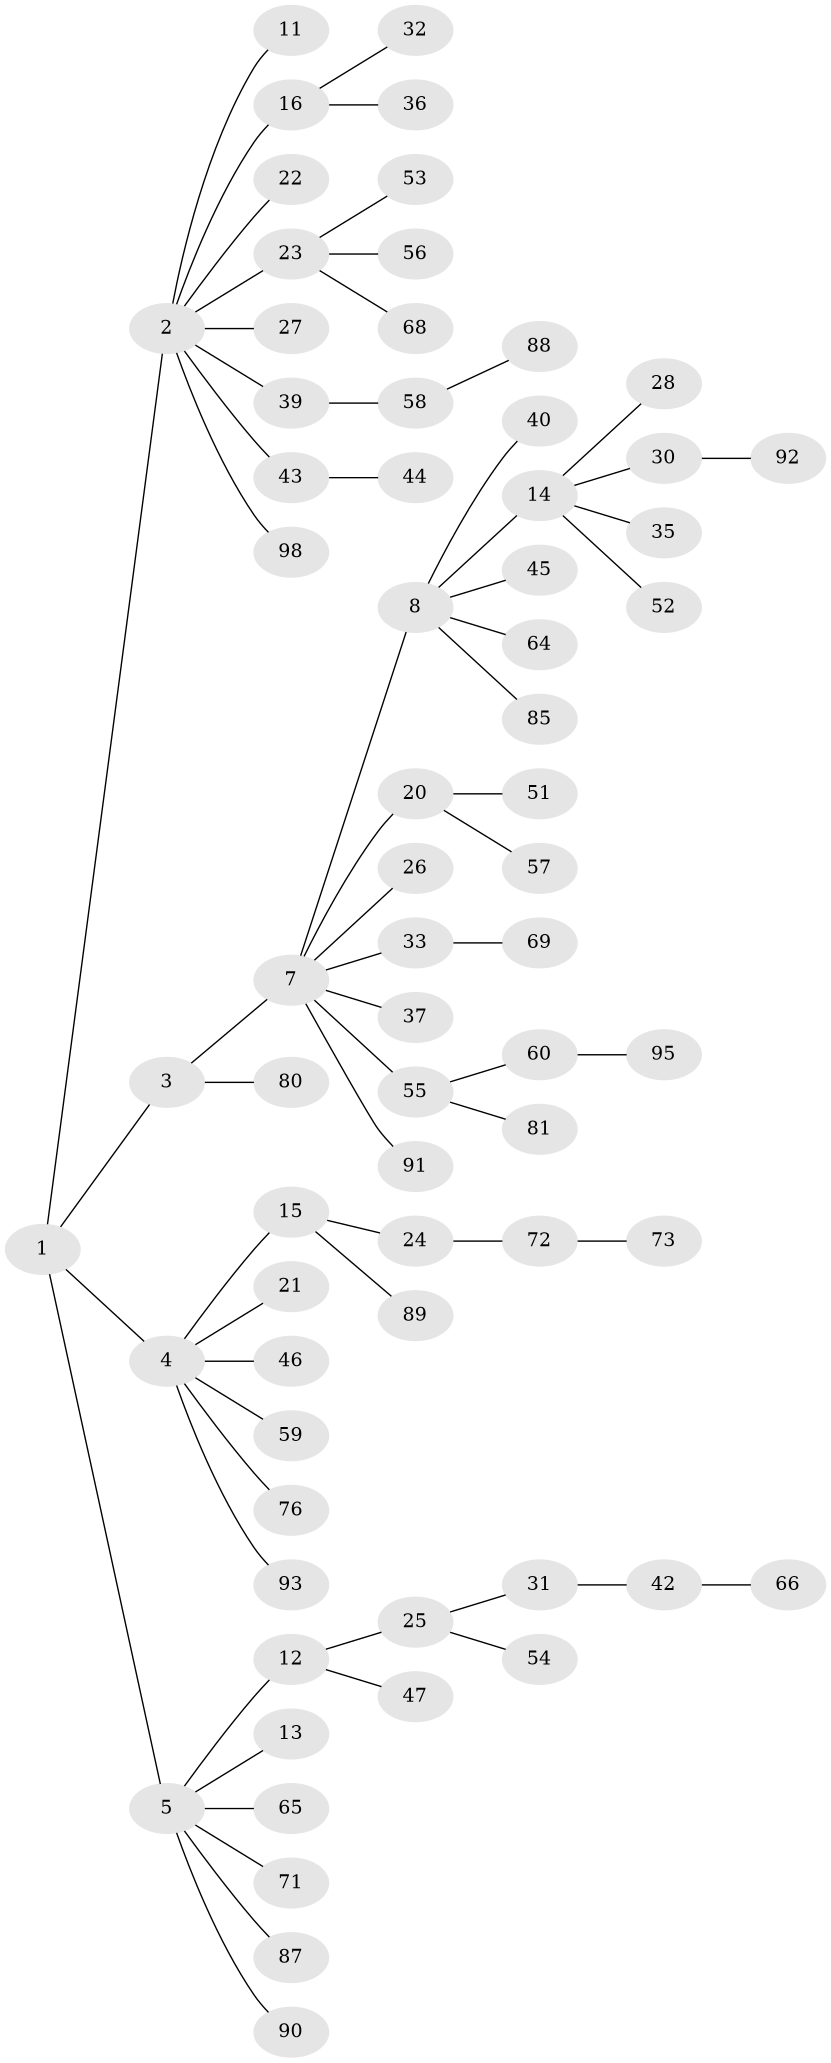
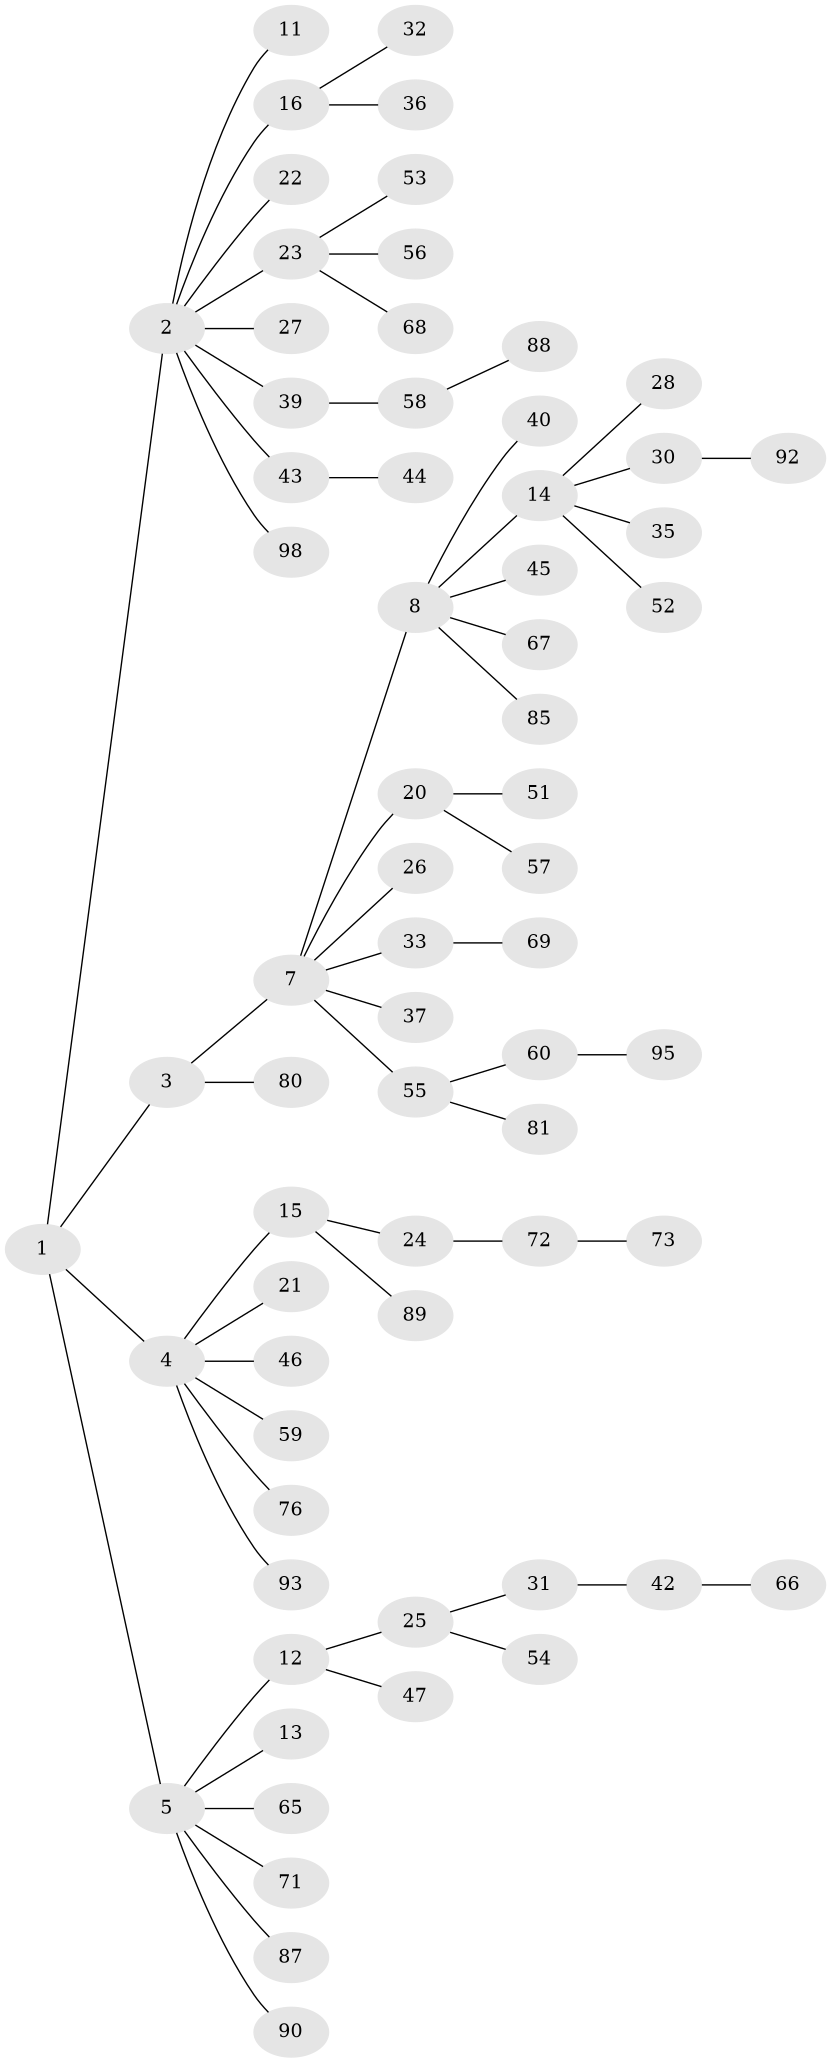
node "64": label "64" -> "67"
node "91": removed
